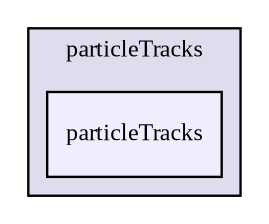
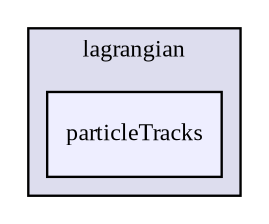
cluster "particleTracks": label "particleTracks" -> "lagrangian"
